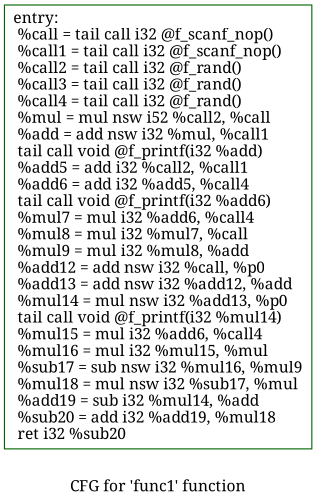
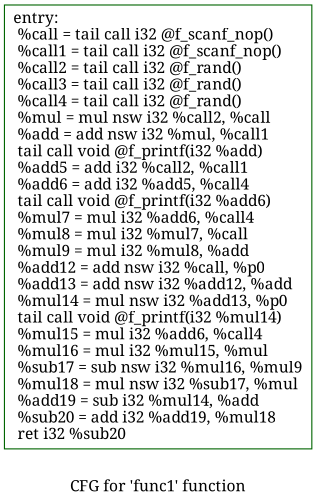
node "entry:": text "%mul = mul nsw i52 %call2, %call" -> "%mul = mul nsw i32 %call2, %call"
